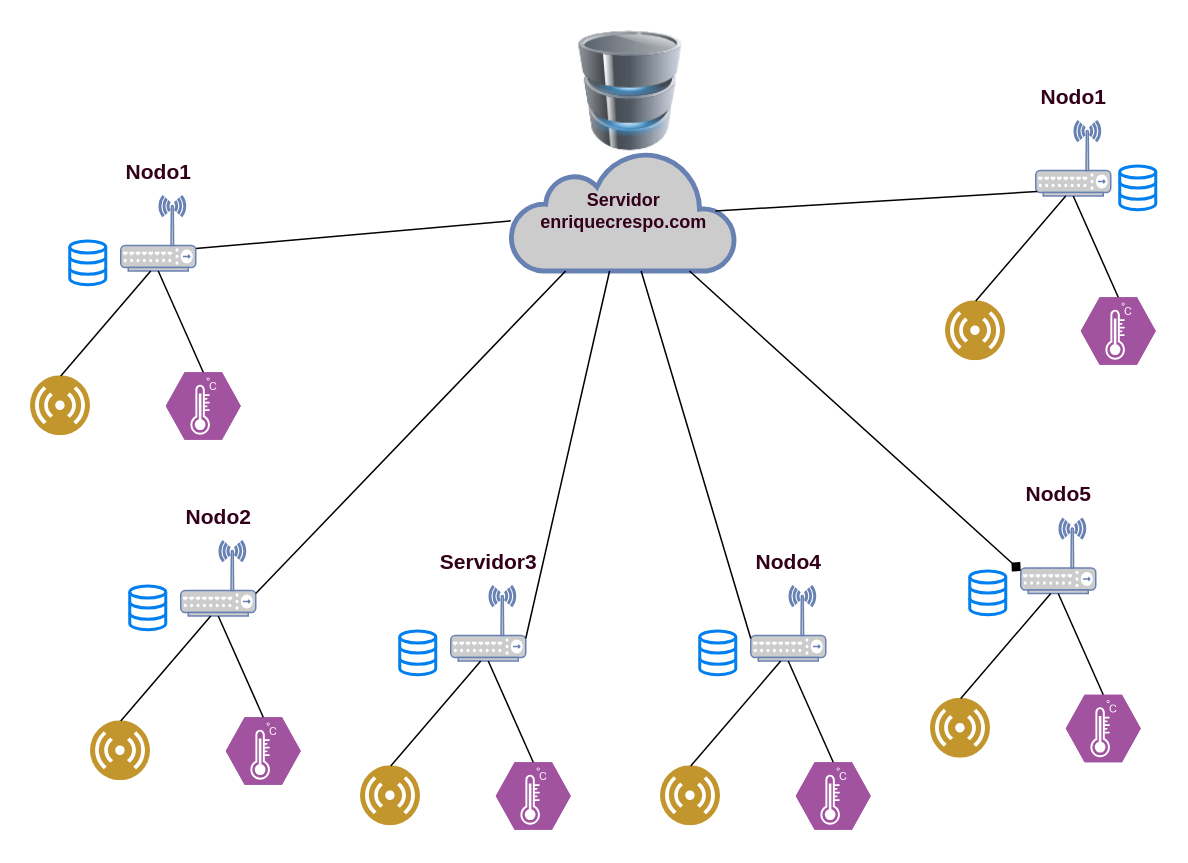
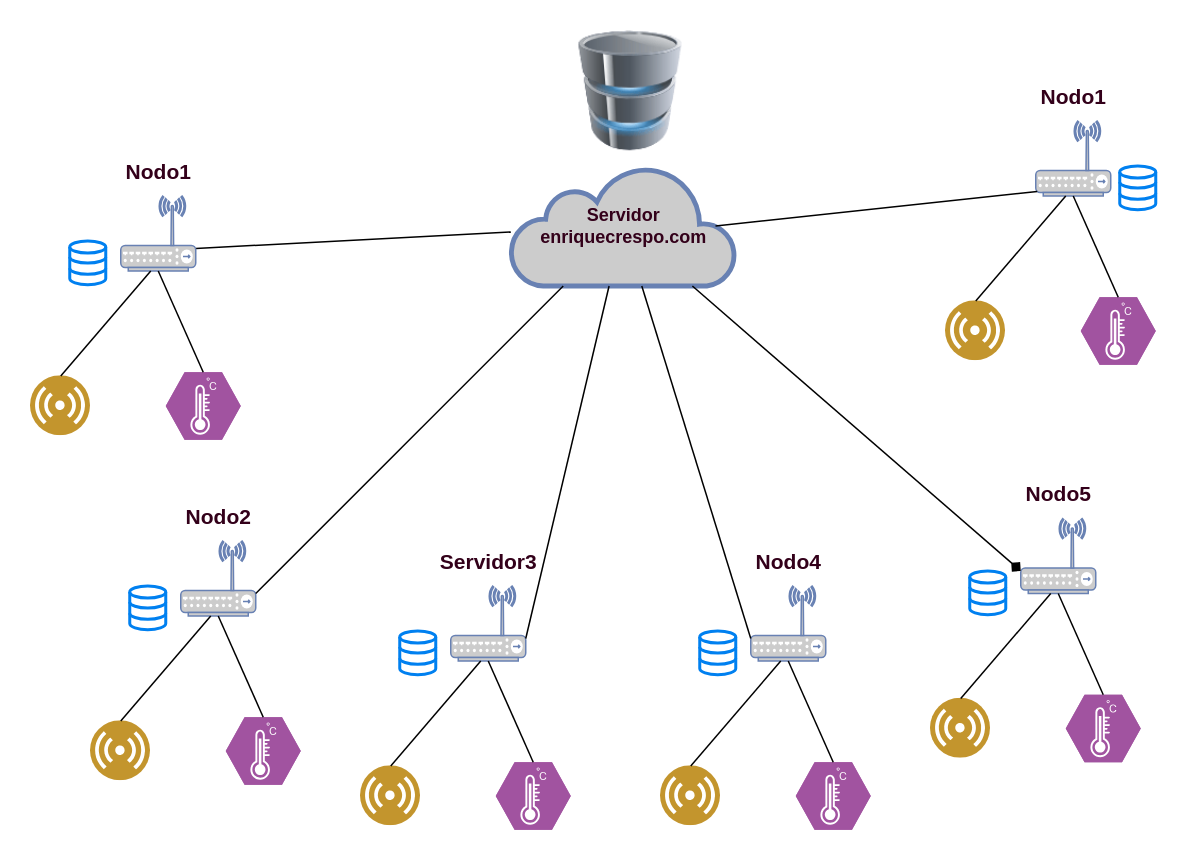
node "Servidor enriquecrespo.com": moved (623, 211) -> (623, 226)
